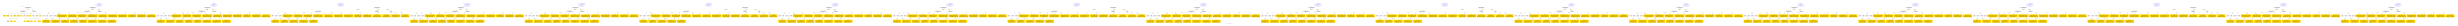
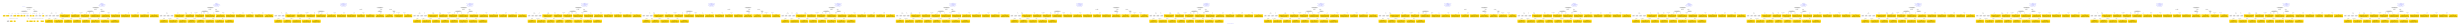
node "Medium": added
